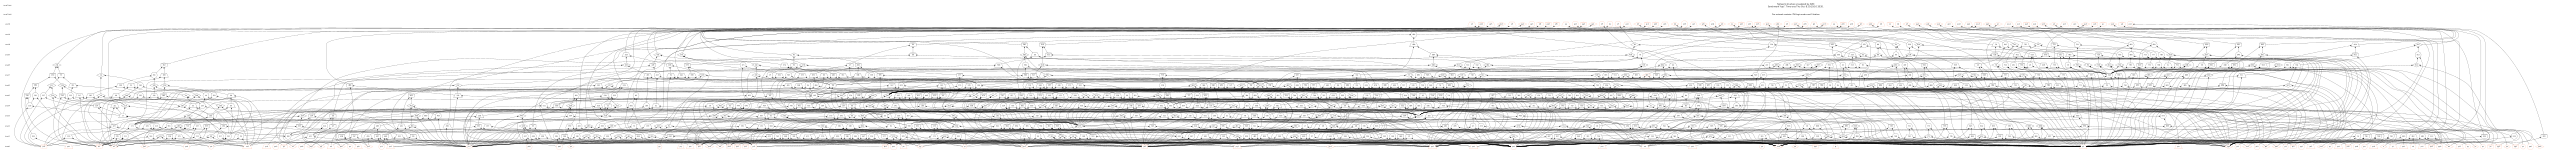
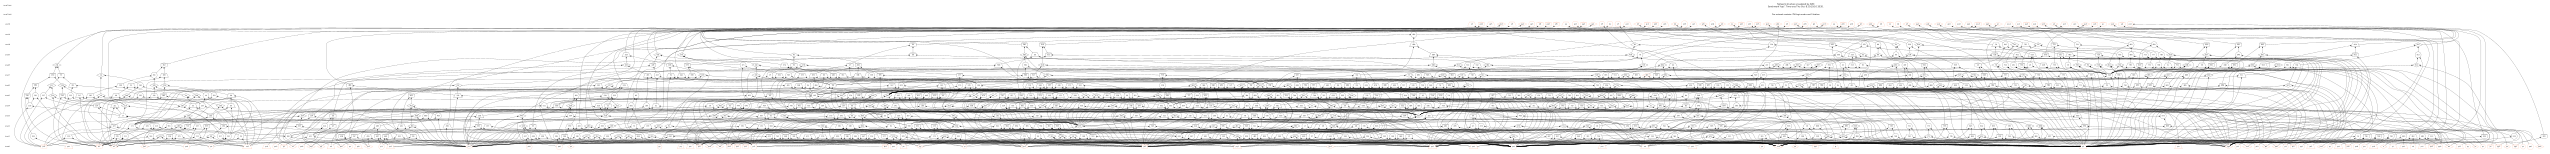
edge "204" -> "188": now "pc1" -> "188"
